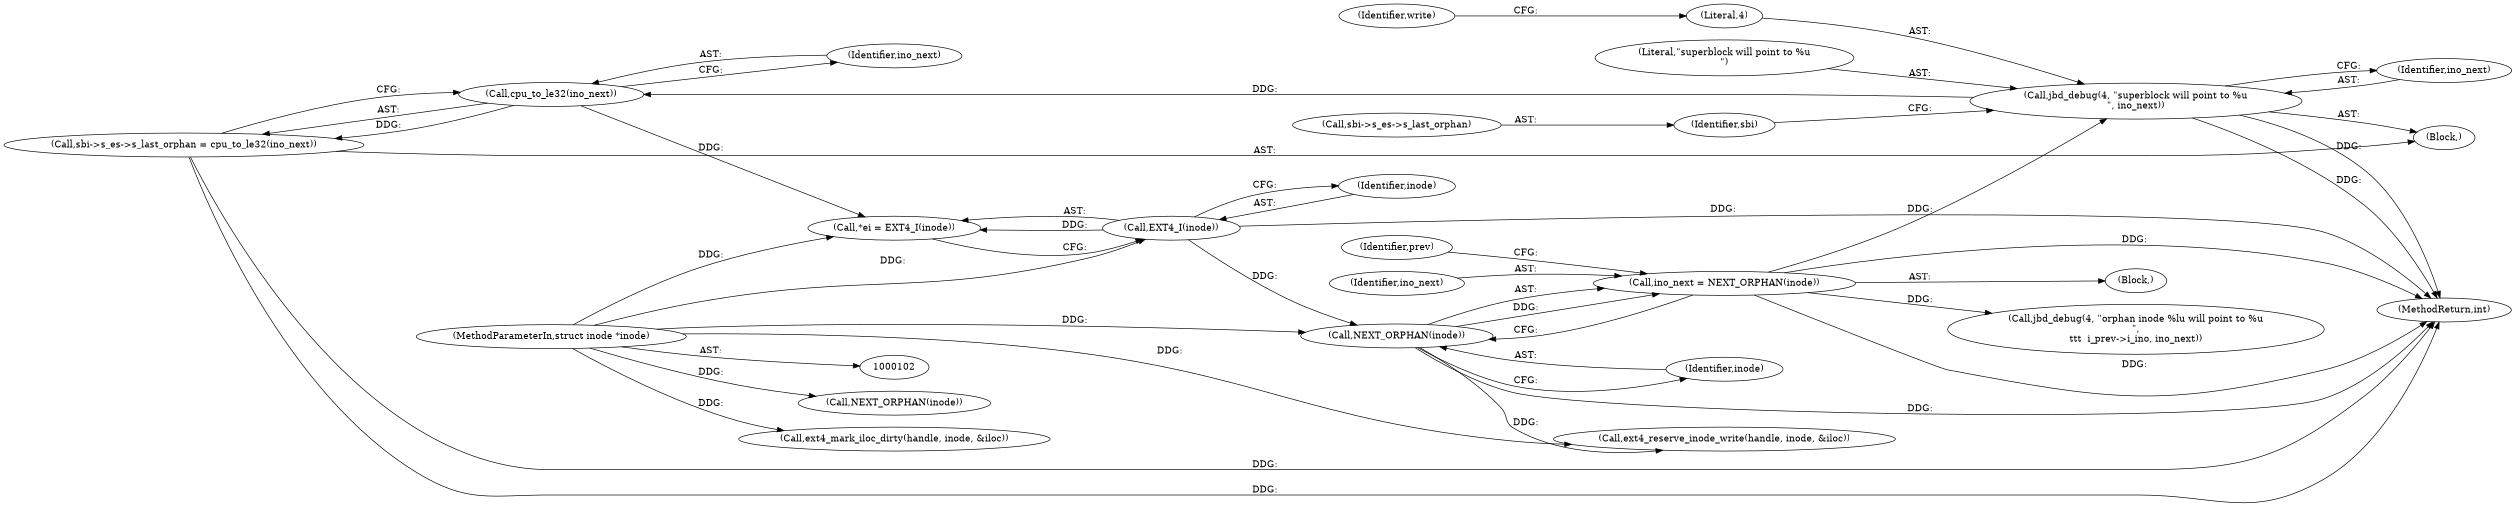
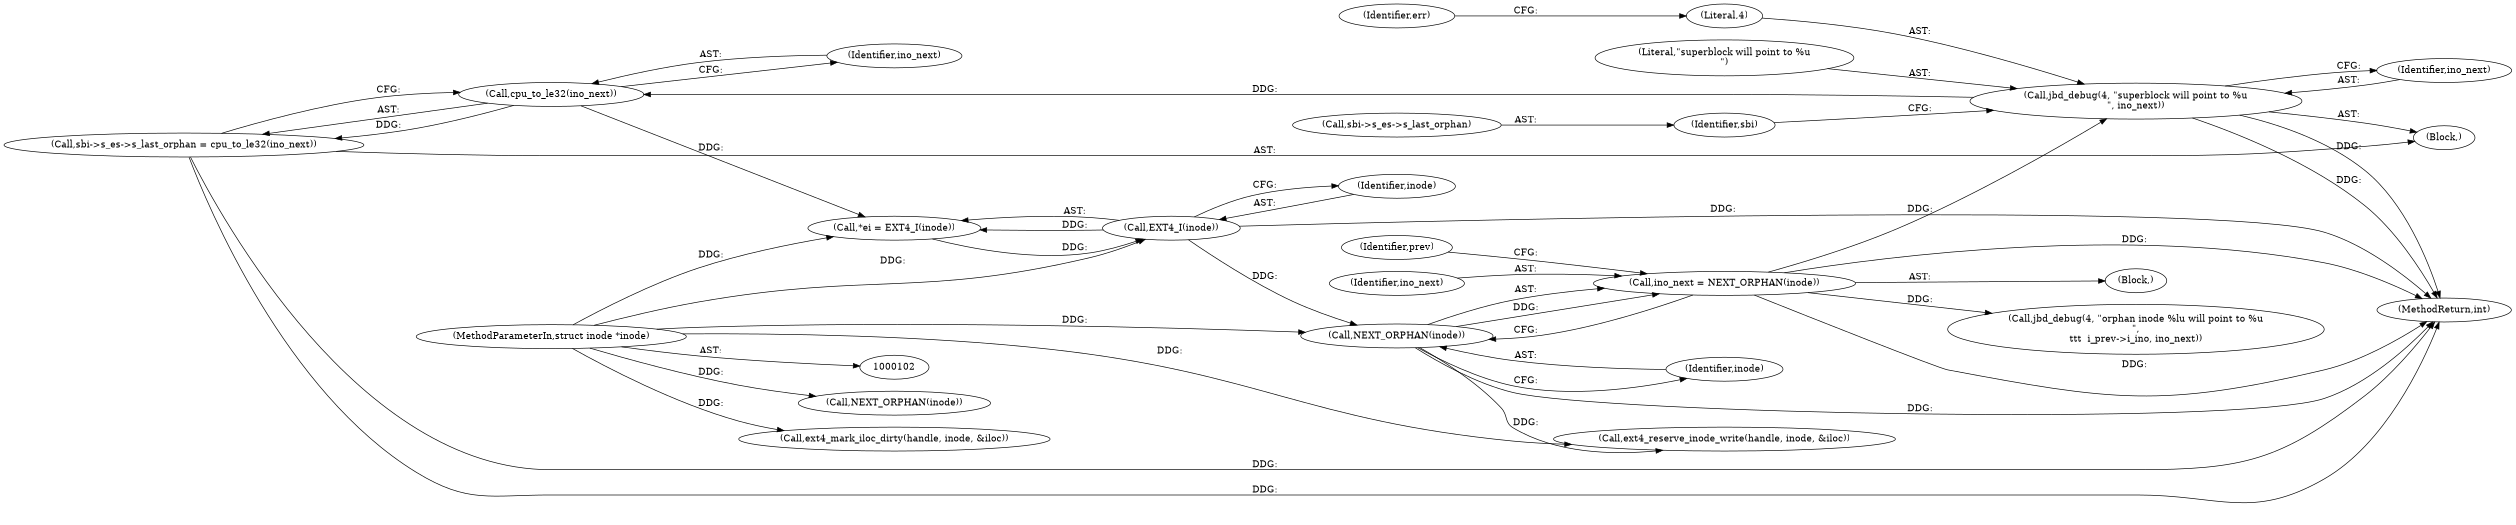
node "(Identifier,write)": label "(Identifier,write)" -> "(Identifier,err)"
edge "(Call,*ei = EXT4_I(inode))" -> "(Call,EXT4_I(inode))": label "CFG: " -> "DDG: "
